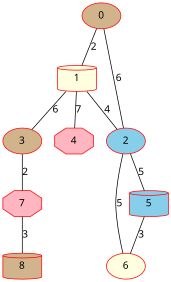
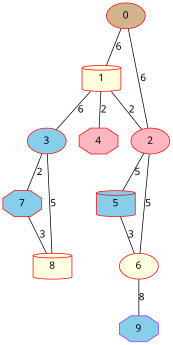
edge "0" -- "1": label "2" -> "6"
edge "1" -- "4": label "7" -> "2"
edge "1" -- "2": label "4" -> "2"
node "3": fillcolor tan -> skyblue
node "2": fillcolor skyblue -> lightpink
node "7": fillcolor lightpink -> skyblue
edge "3" -- "8": added, label "5"
node "8": fillcolor tan -> lightyellow
node "9": added
